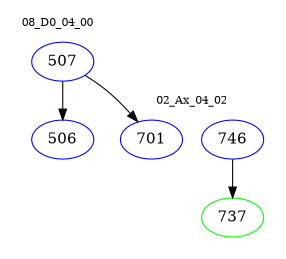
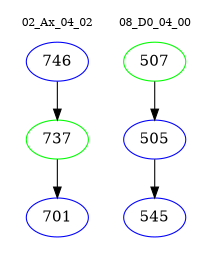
node "507": color blue -> green
edge "507" -> "701": now "737" -> "701"
node "506": label "506" -> "505"
node "545": added
